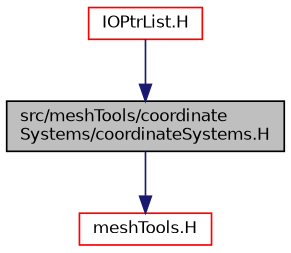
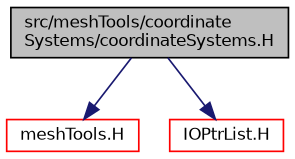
edge "IOPtrList.H" -> "src/meshTools/coordinate Systems/coordinateSystems.H": reversed
